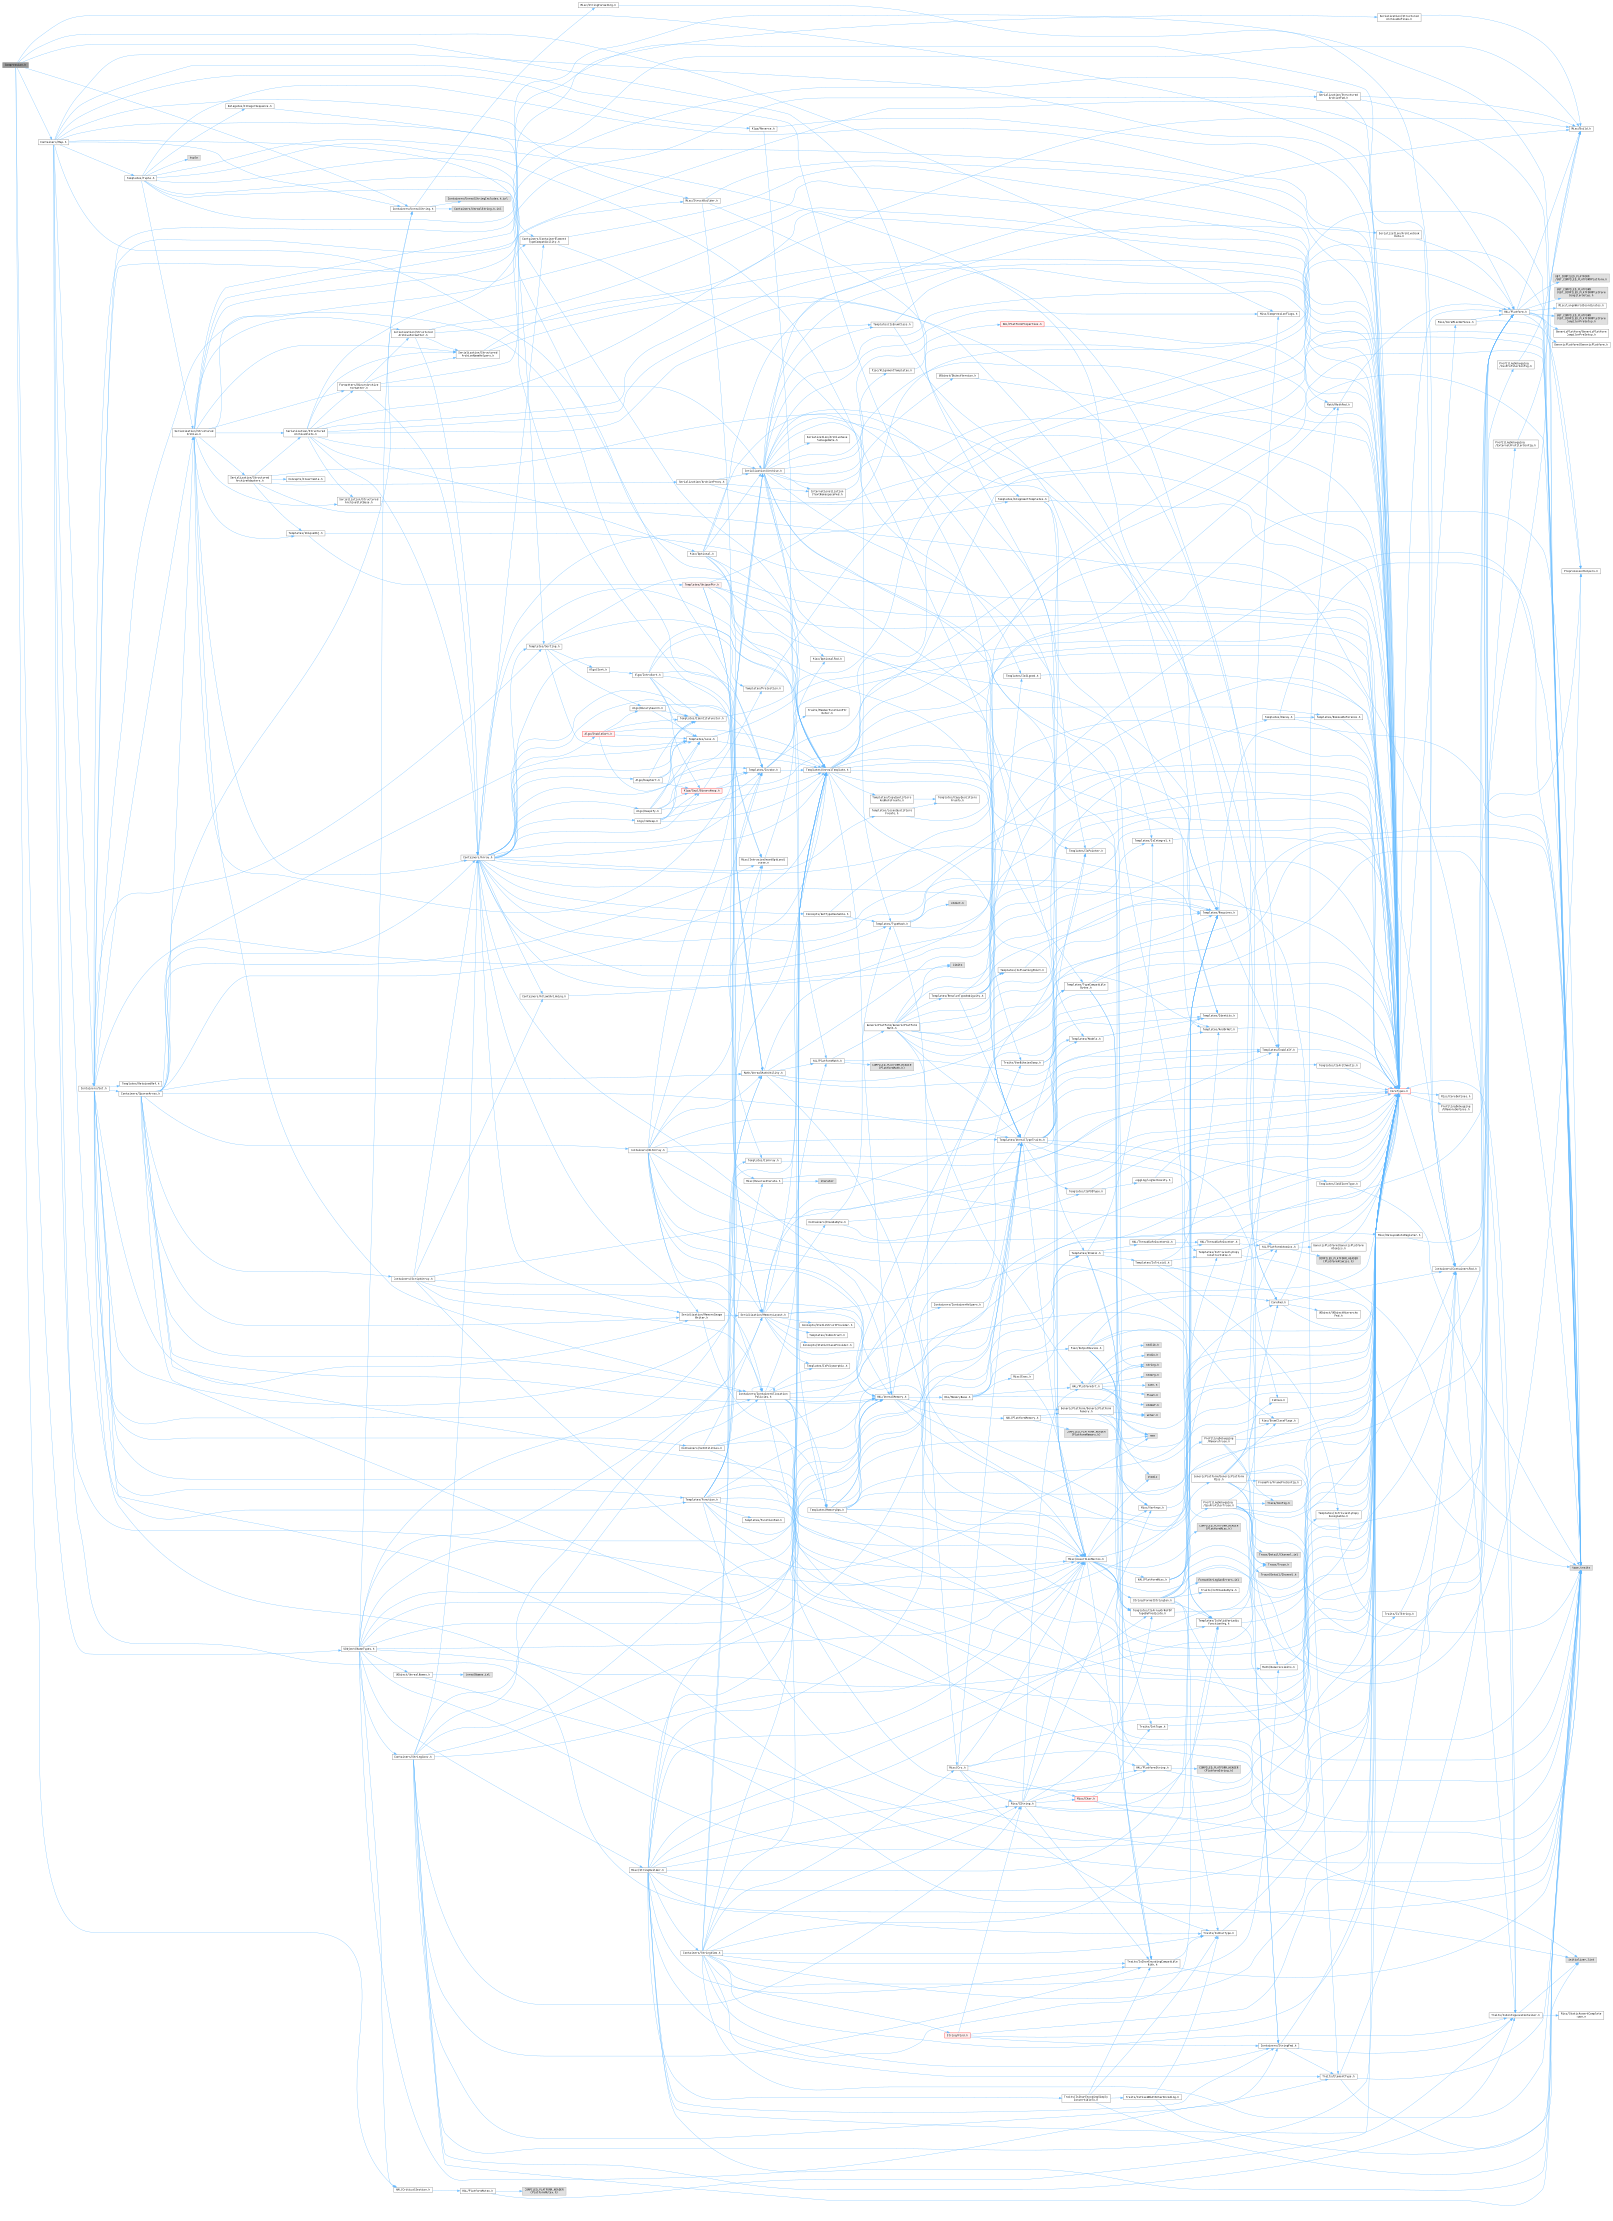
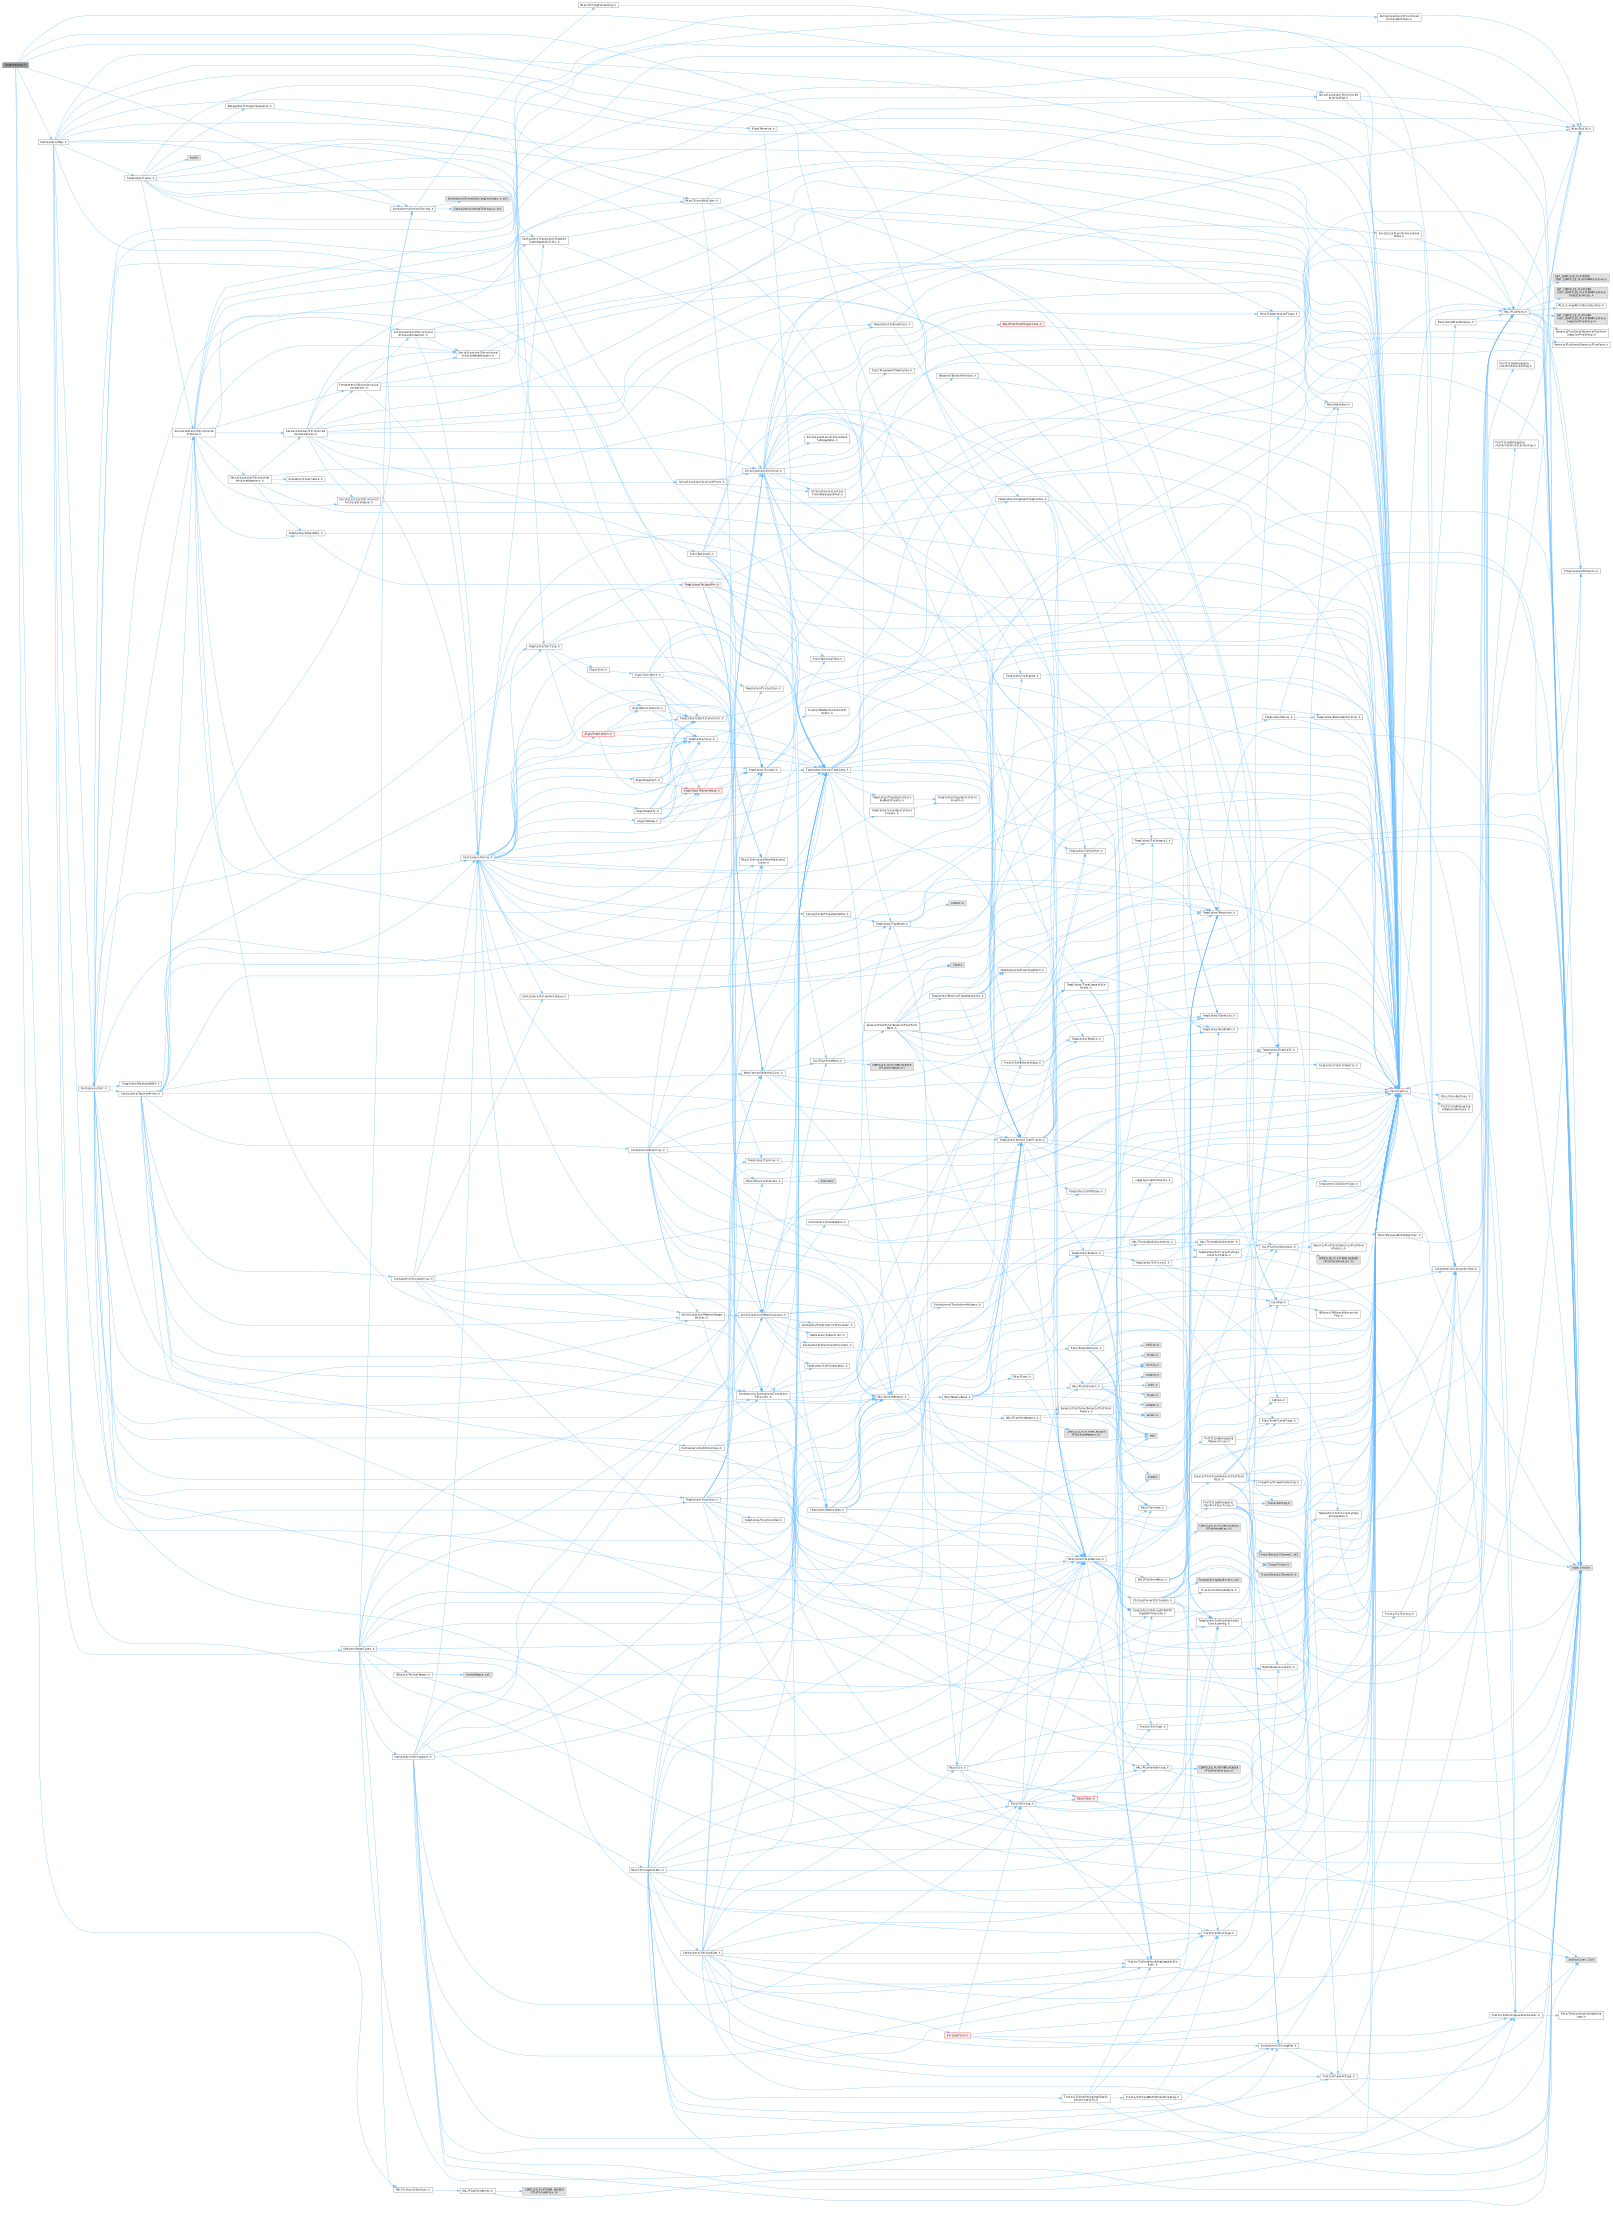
edge "CoreTypes.h" -> "Containers/ContainersFwd.h": reversed
edge "Templates/IsPODType.h" -> "Logging/LogVerbosity.h": now "Misc/OutputDevice.h" -> "Logging/LogVerbosity.h"
